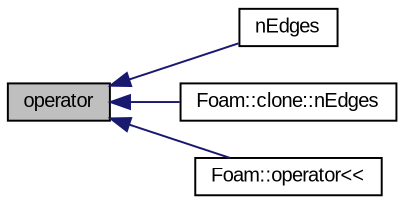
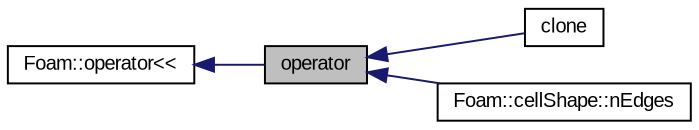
node "nEdges": label "nEdges" -> "clone"
node "Foam::clone::nEdges": label "Foam::clone::nEdges" -> "Foam::cellShape::nEdges"
edge "Foam::operator<<" -> "operator": reversed
